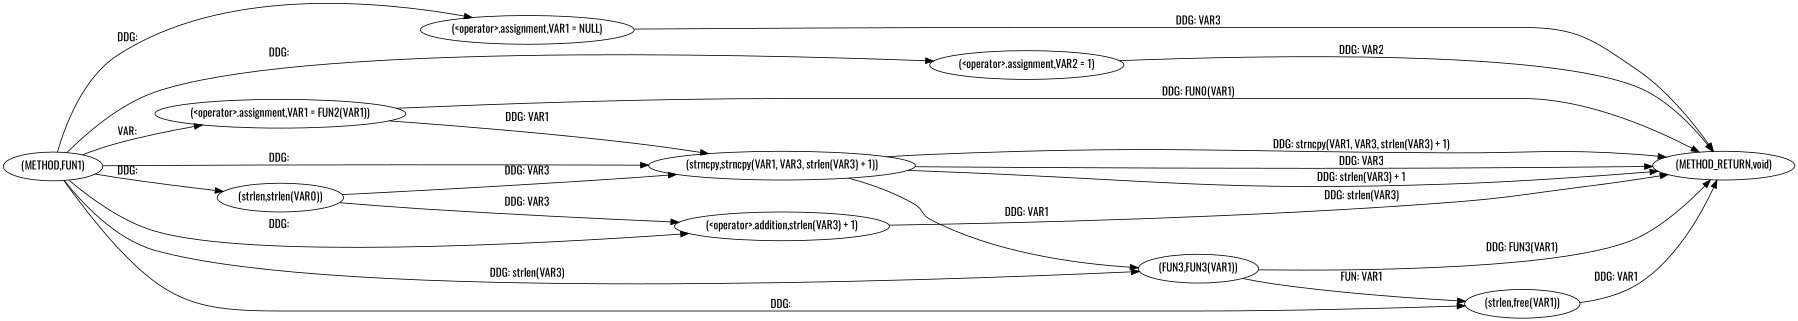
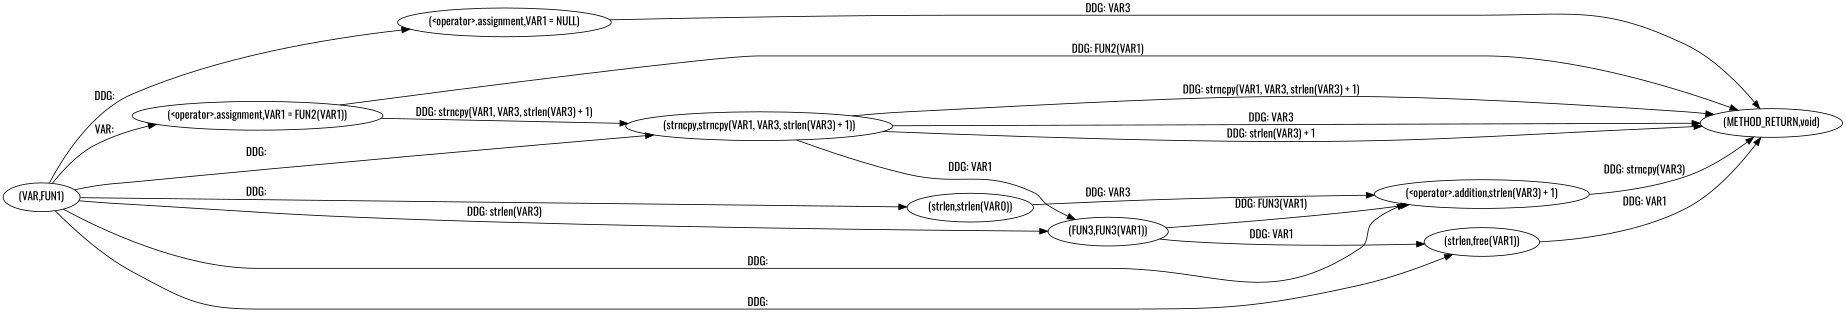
node "(<operator>.assignment,VAR2 = 1)": removed
edge "(<operator>.assignment,VAR1 = FUN2(VAR1))" -> "(METHOD_RETURN,void)": label "DDG: FUN0(VAR1)" -> "DDG: FUN2(VAR1)"
edge "(<operator>.assignment,VAR1 = FUN2(VAR1))" -> "(strncpy,strncpy(VAR1, VAR3, strlen(VAR3) + 1))": label "DDG: VAR1" -> "DDG: strncpy(VAR1, VAR3, strlen(VAR3) + 1)"
node "(METHOD,FUN1)": label "(METHOD,FUN1)" -> "(VAR,FUN1)"
edge "(strlen,strlen(VAR0))" -> "(strncpy,strncpy(VAR1, VAR3, strlen(VAR3) + 1))": removed, label "DDG: VAR3"
edge "(<operator>.addition,strlen(VAR3) + 1)" -> "(METHOD_RETURN,void)": label "DDG: strlen(VAR3)" -> "DDG: strncpy(VAR3)"
edge "(FUN3,FUN3(VAR1))" -> "(METHOD_RETURN,void)": now "(FUN3,FUN3(VAR1))" -> "(<operator>.addition,strlen(VAR3) + 1)"
edge "(FUN3,FUN3(VAR1))" -> "(strlen,free(VAR1))": label "FUN: VAR1" -> "DDG: VAR1"
